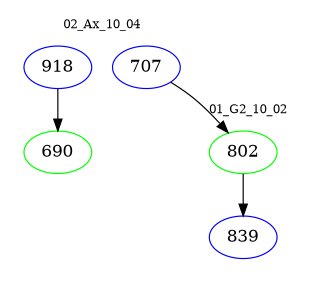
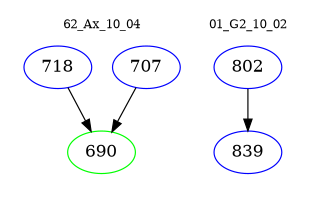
cluster "02_Ax_10_04": label "02_Ax_10_04" -> "62_Ax_10_04"
node "918": label "918" -> "718"
edge "707" -> "802": now "707" -> "690"
node "802": color green -> blue
